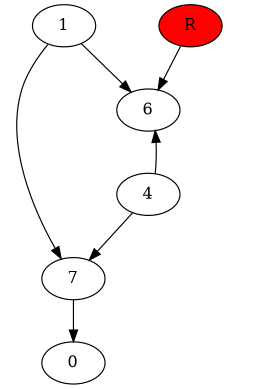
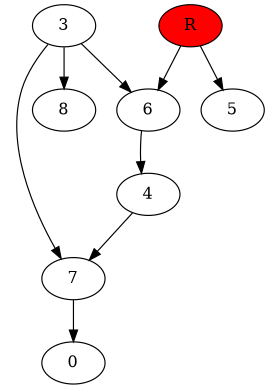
node "1": label "1" -> "3"
node "8": added
node "5": added
edge "4" -> "6": reversed
